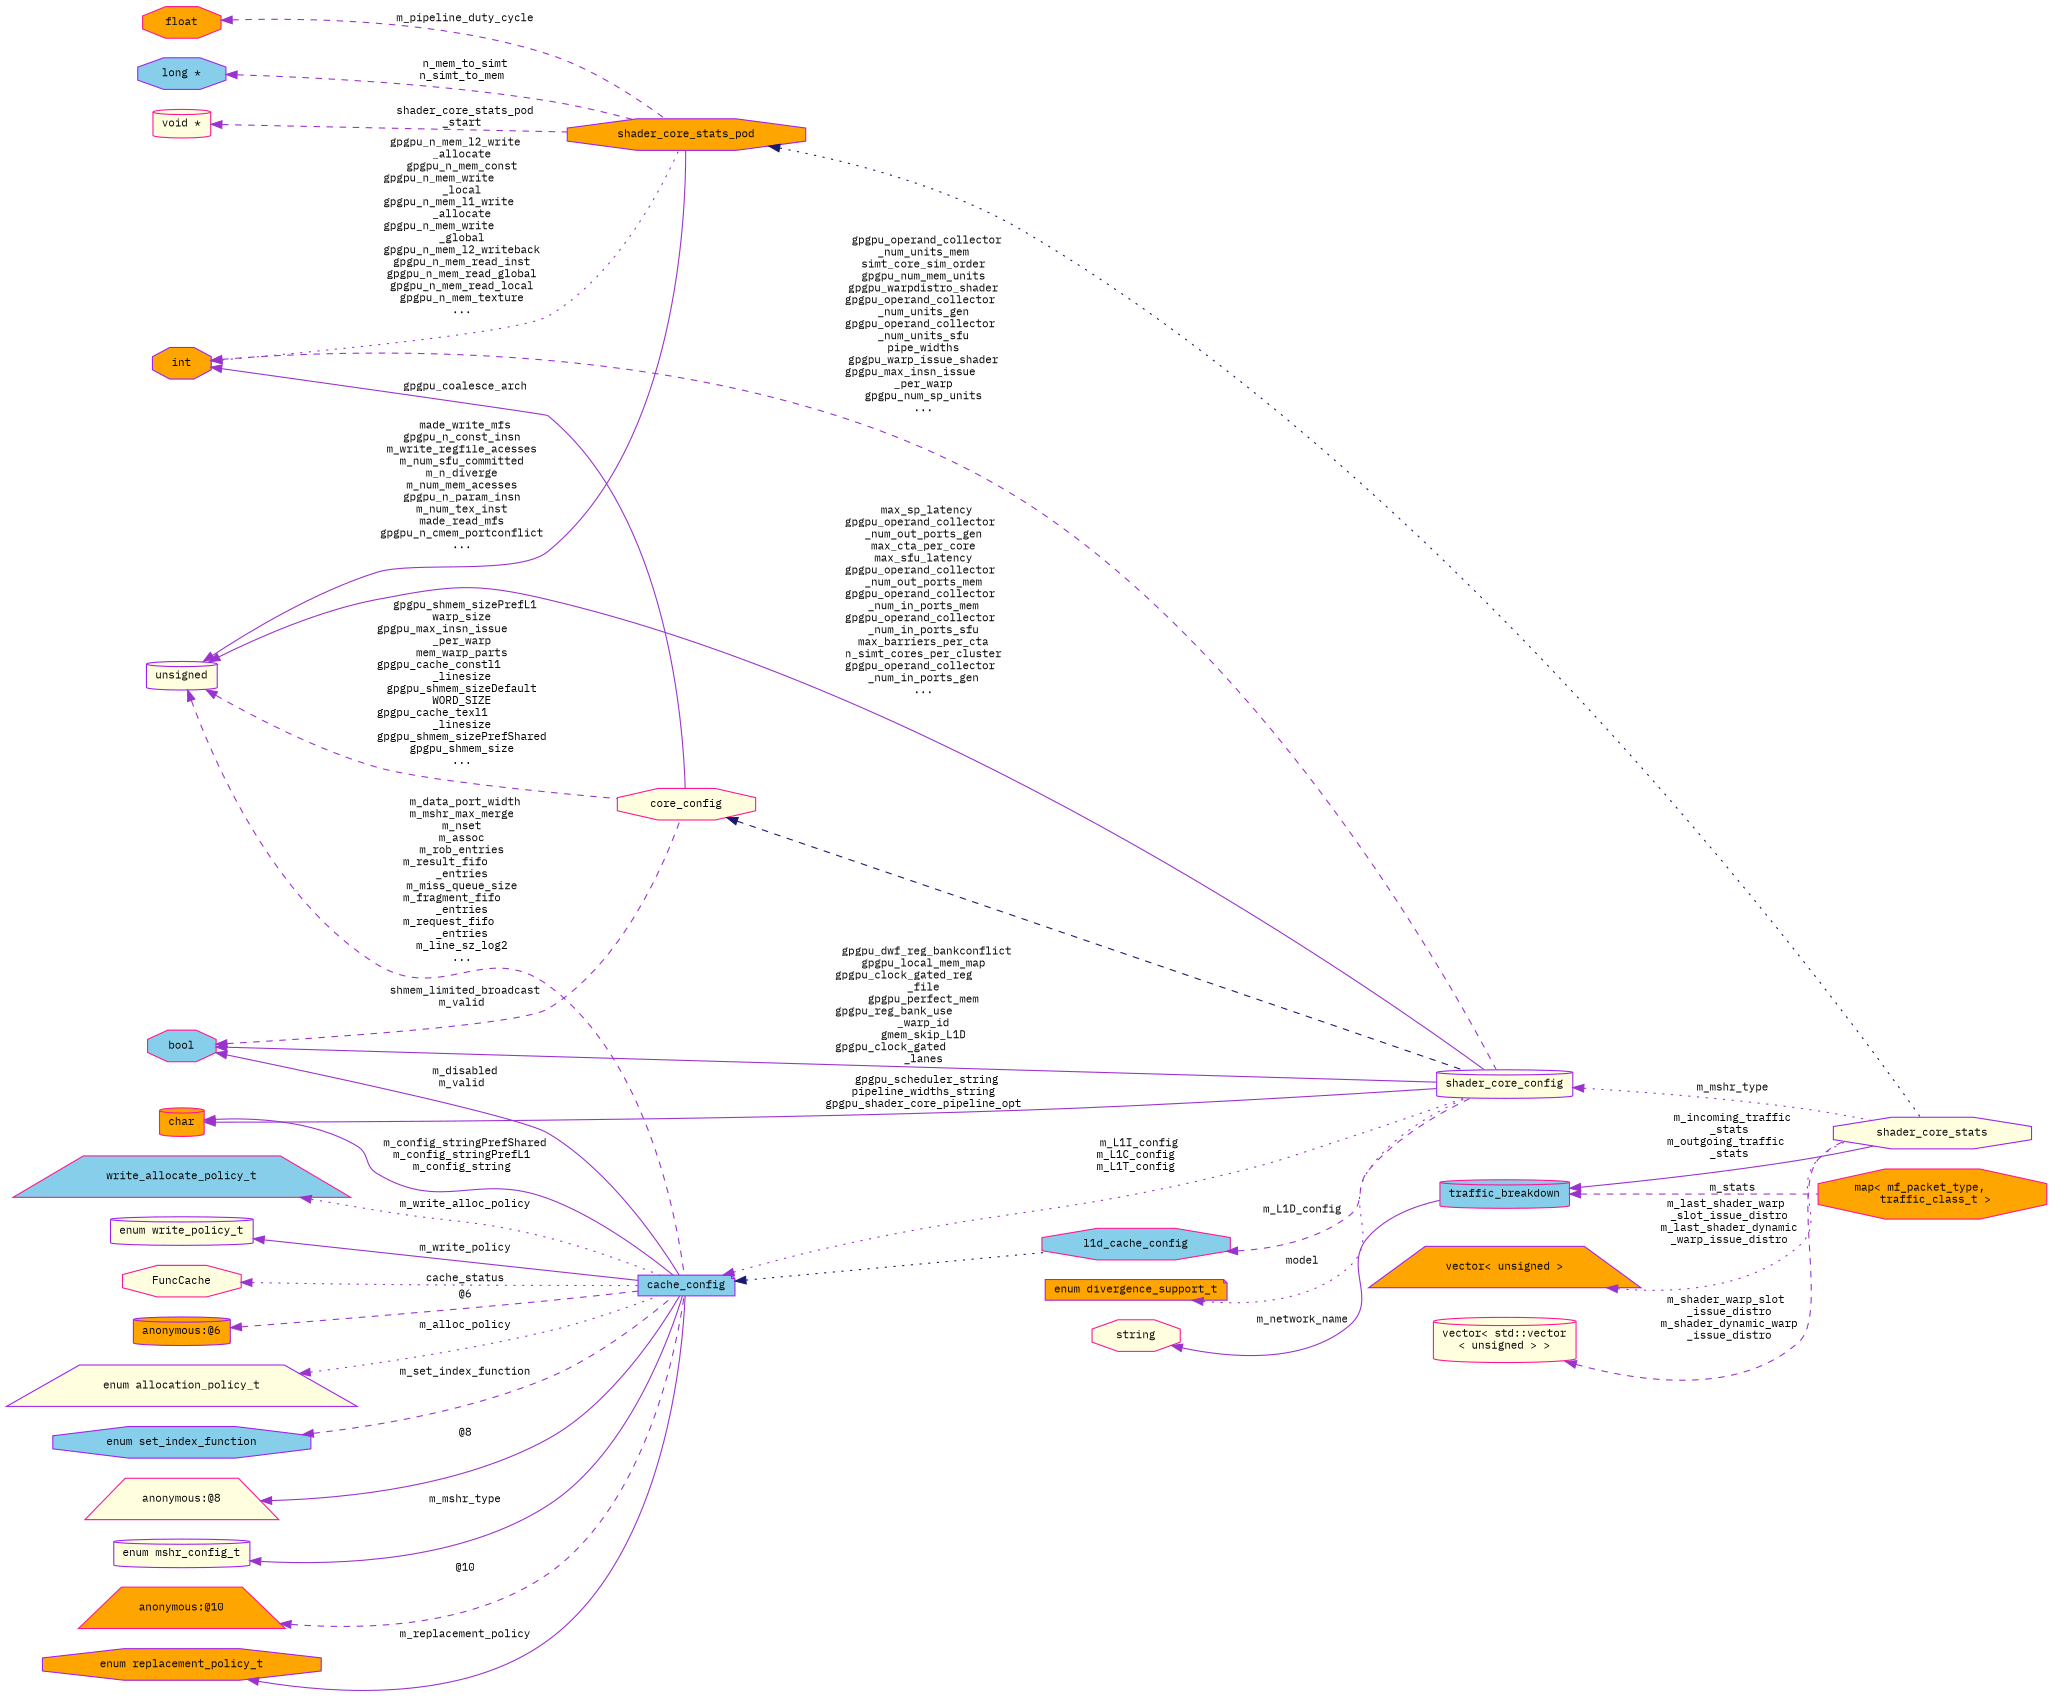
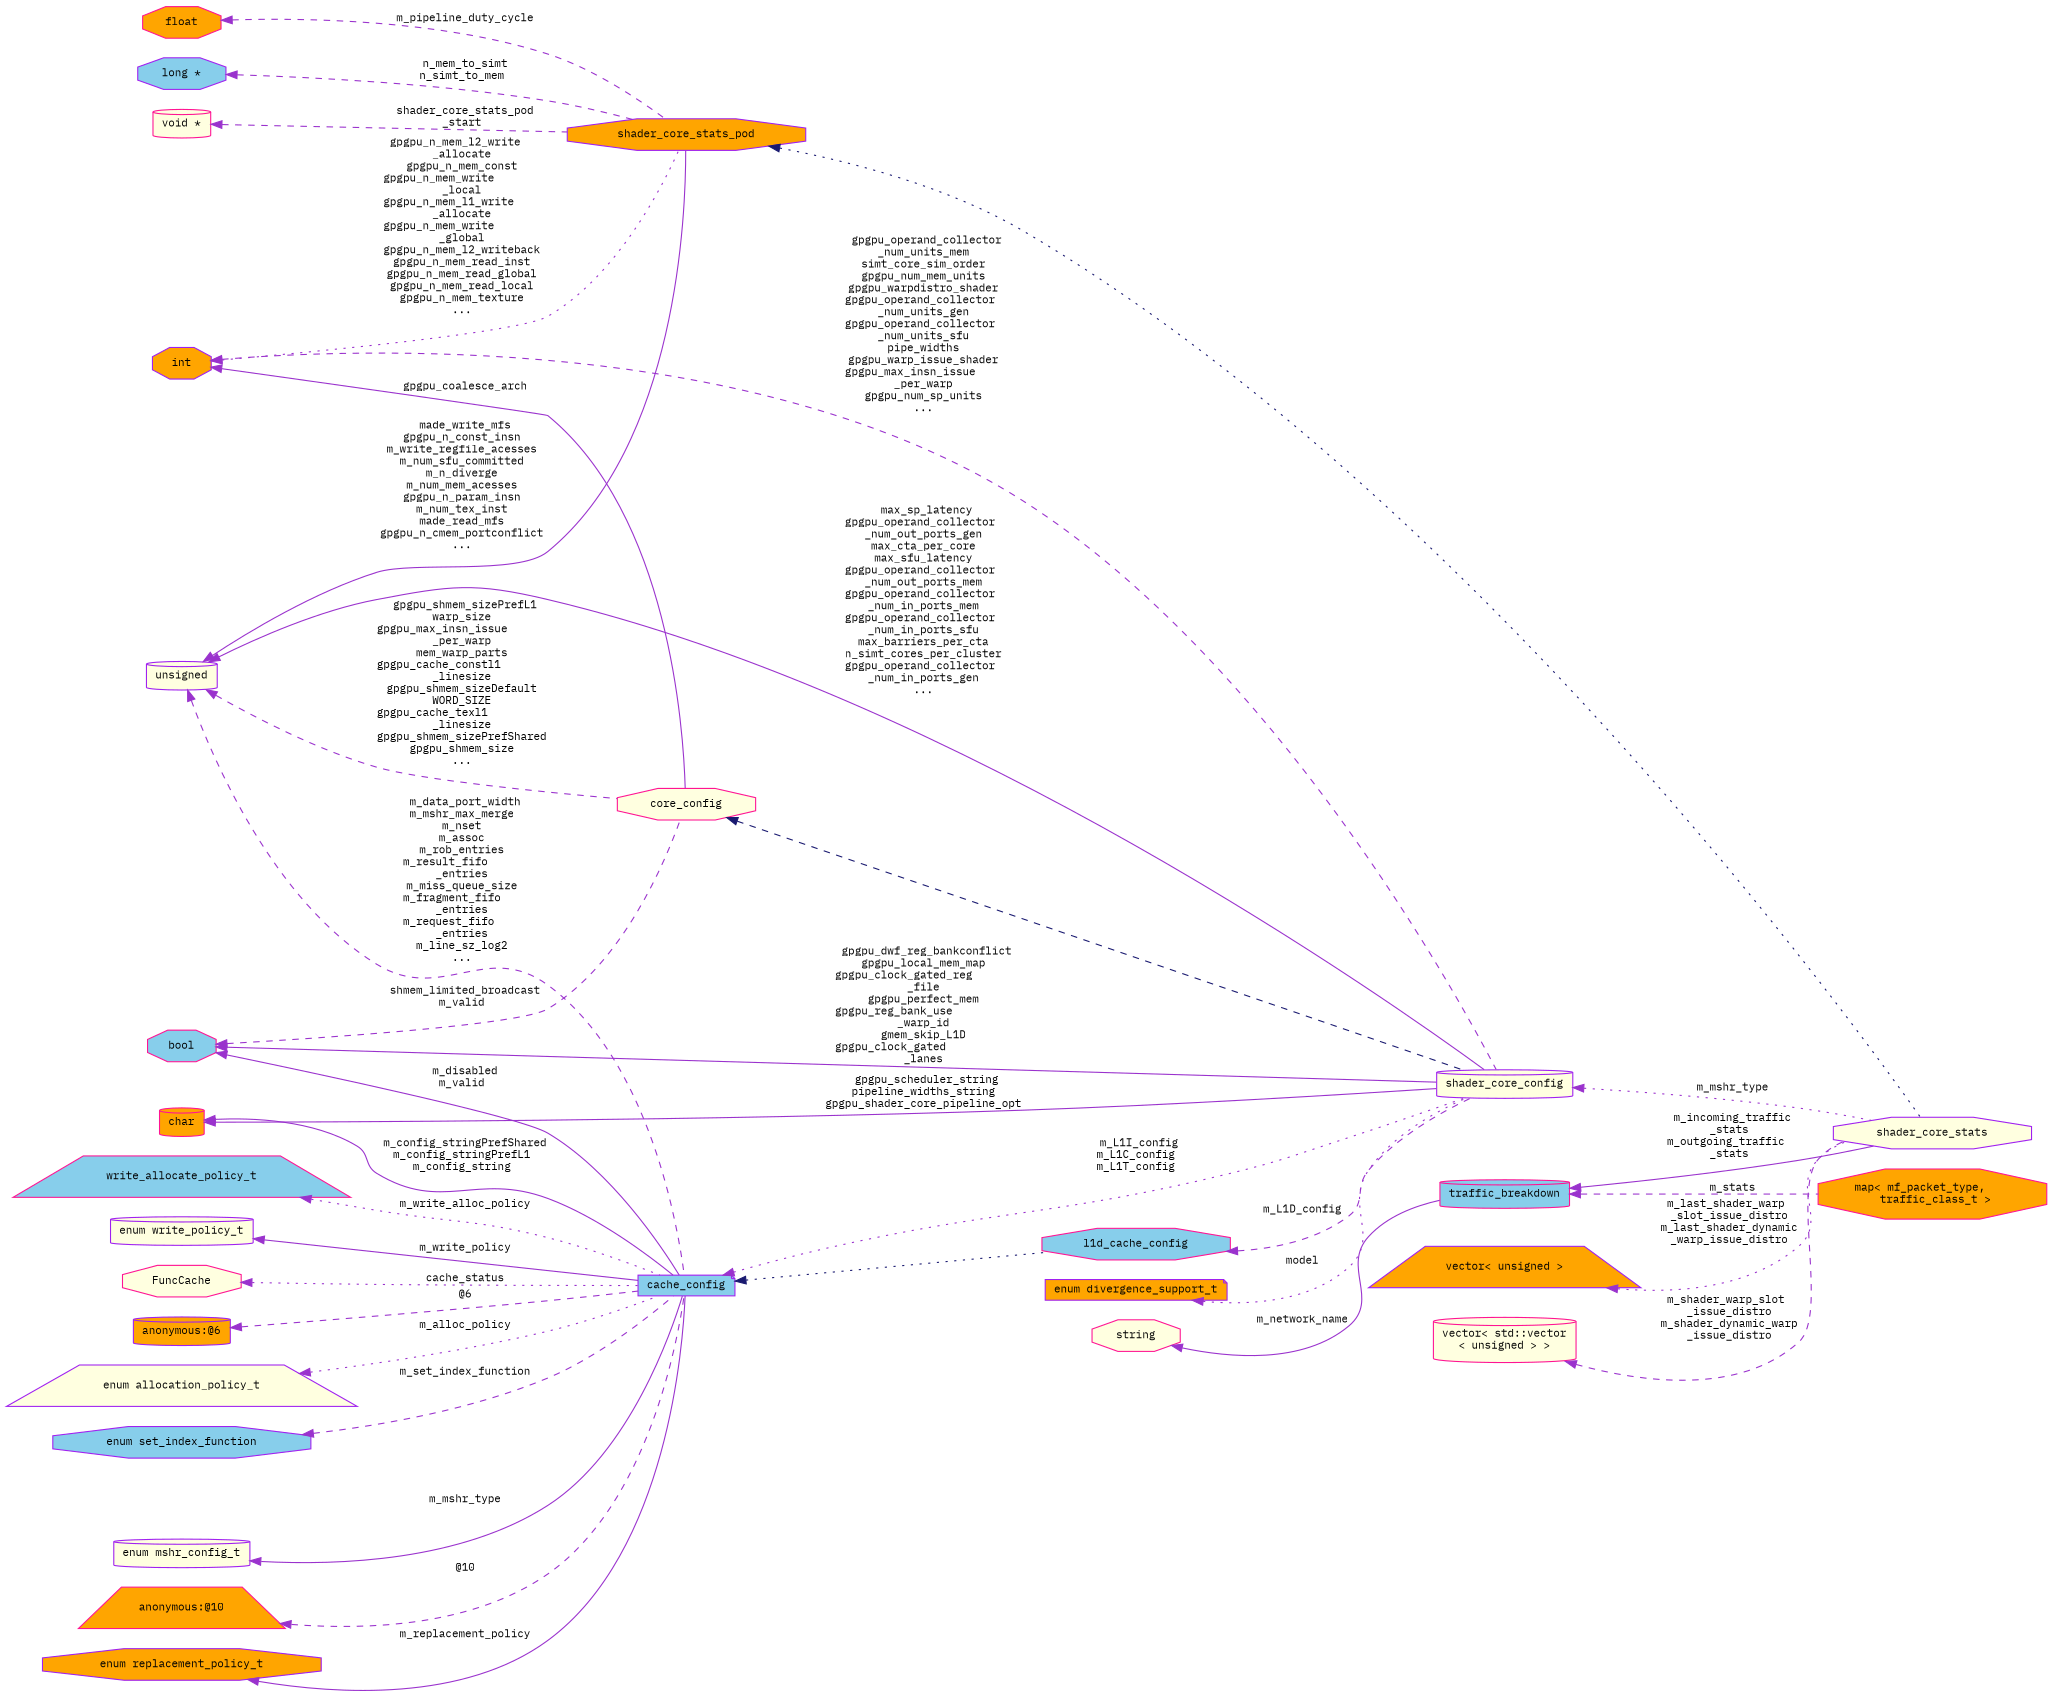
node "anonymous:@8": removed
